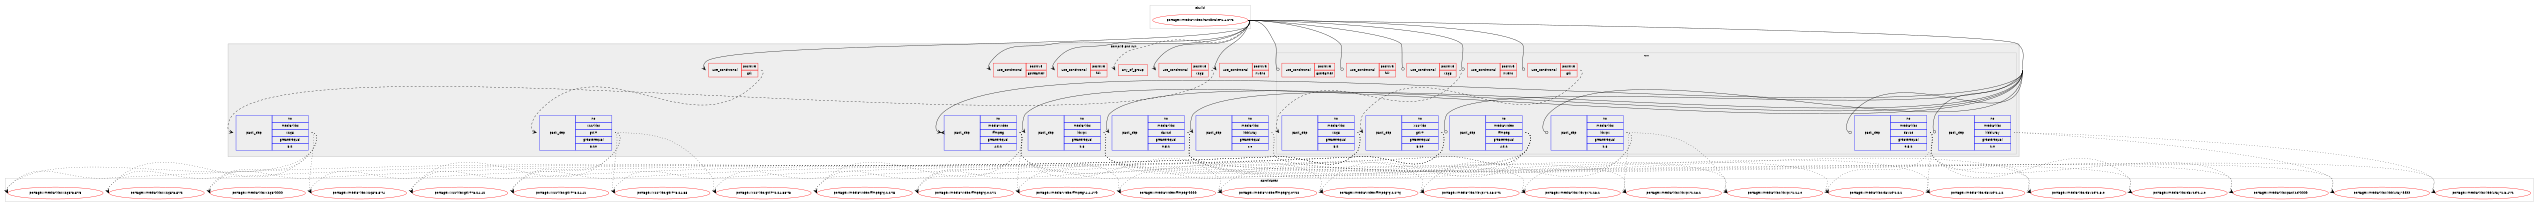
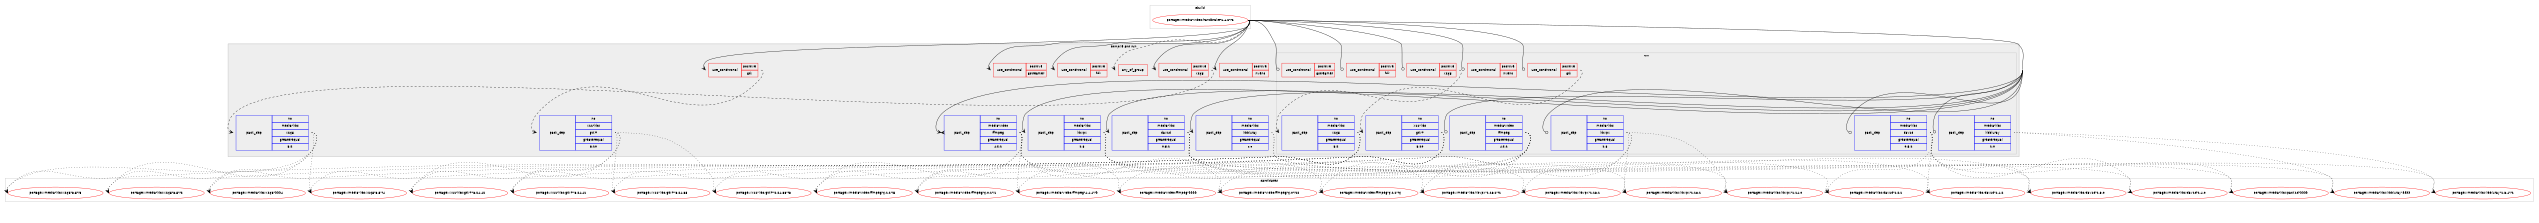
node "portage://media-libs/x265-9999": label "portage://media-libs/x265-9999" -> "portage://media-libs/x265-9994"
